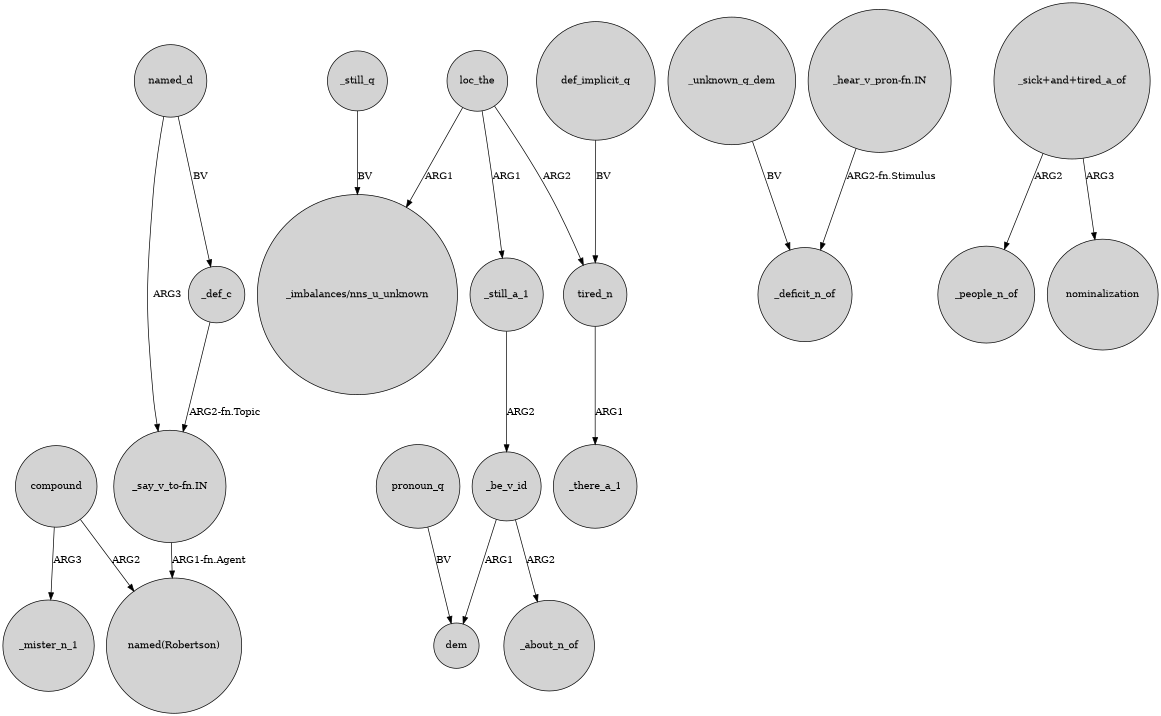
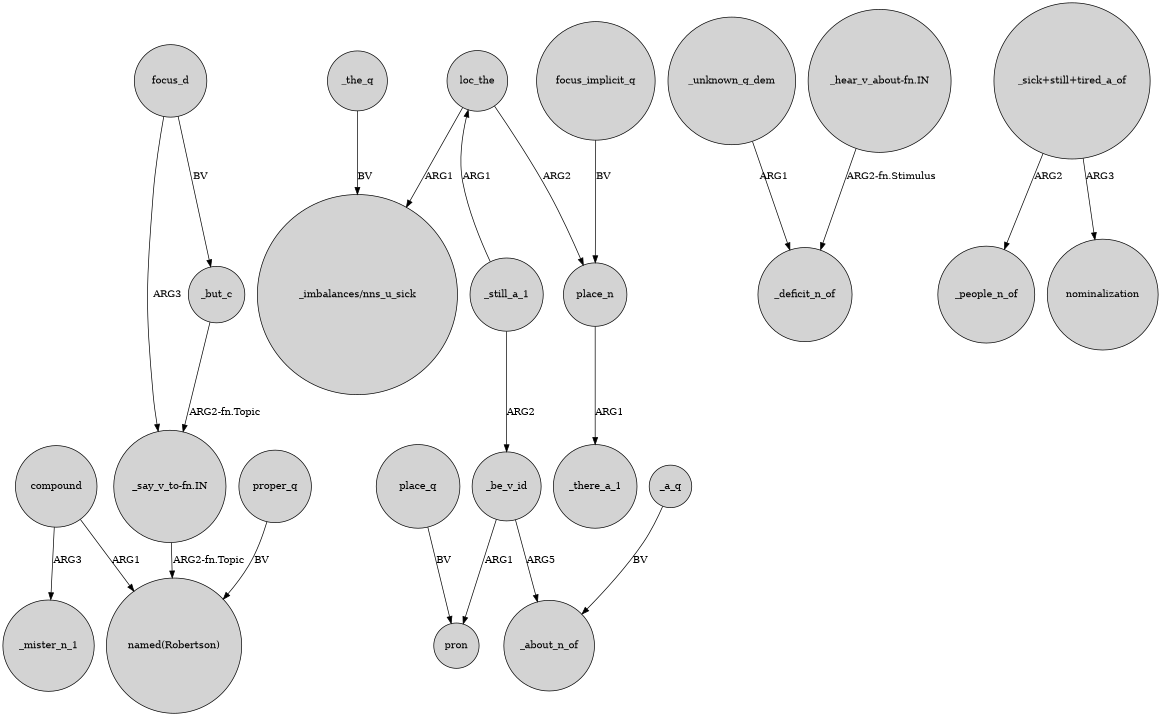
node "named_d": label "named_d" -> "focus_d"
node "_still_q": label "_still_q" -> "_the_q"
node "def_implicit_q": label "def_implicit_q" -> "focus_implicit_q"
node "_hear_v_pron-fn.IN": label "_hear_v_pron-fn.IN" -> "_hear_v_about-fn.IN"
node "_sick+and+tired_a_of": label "_sick+and+tired_a_of" -> "_sick+still+tired_a_of"
edge "_unknown_q_dem" -> "_deficit_n_of": label "BV" -> "ARG1"
edge "loc_the" -> "_still_a_1": reversed
node "_def_c": label "_def_c" -> "_but_c"
node "_imbalances/nns_u_unknown": label "_imbalances/nns_u_unknown" -> "_imbalances/nns_u_sick"
node "tired_n": label "tired_n" -> "place_n"
node "proper_q": added
node "pronoun_q": label "pronoun_q" -> "place_q"
node "_a_q": added
edge "compound" -> "named(Robertson)": label "ARG2" -> "ARG1"
edge "_say_v_to-fn.IN" -> "named(Robertson)": label "ARG1-fn.Agent" -> "ARG2-fn.Topic"
edge "_be_v_id" -> "_about_n_of": label "ARG2" -> "ARG5"
node "dem": label "dem" -> "pron"
